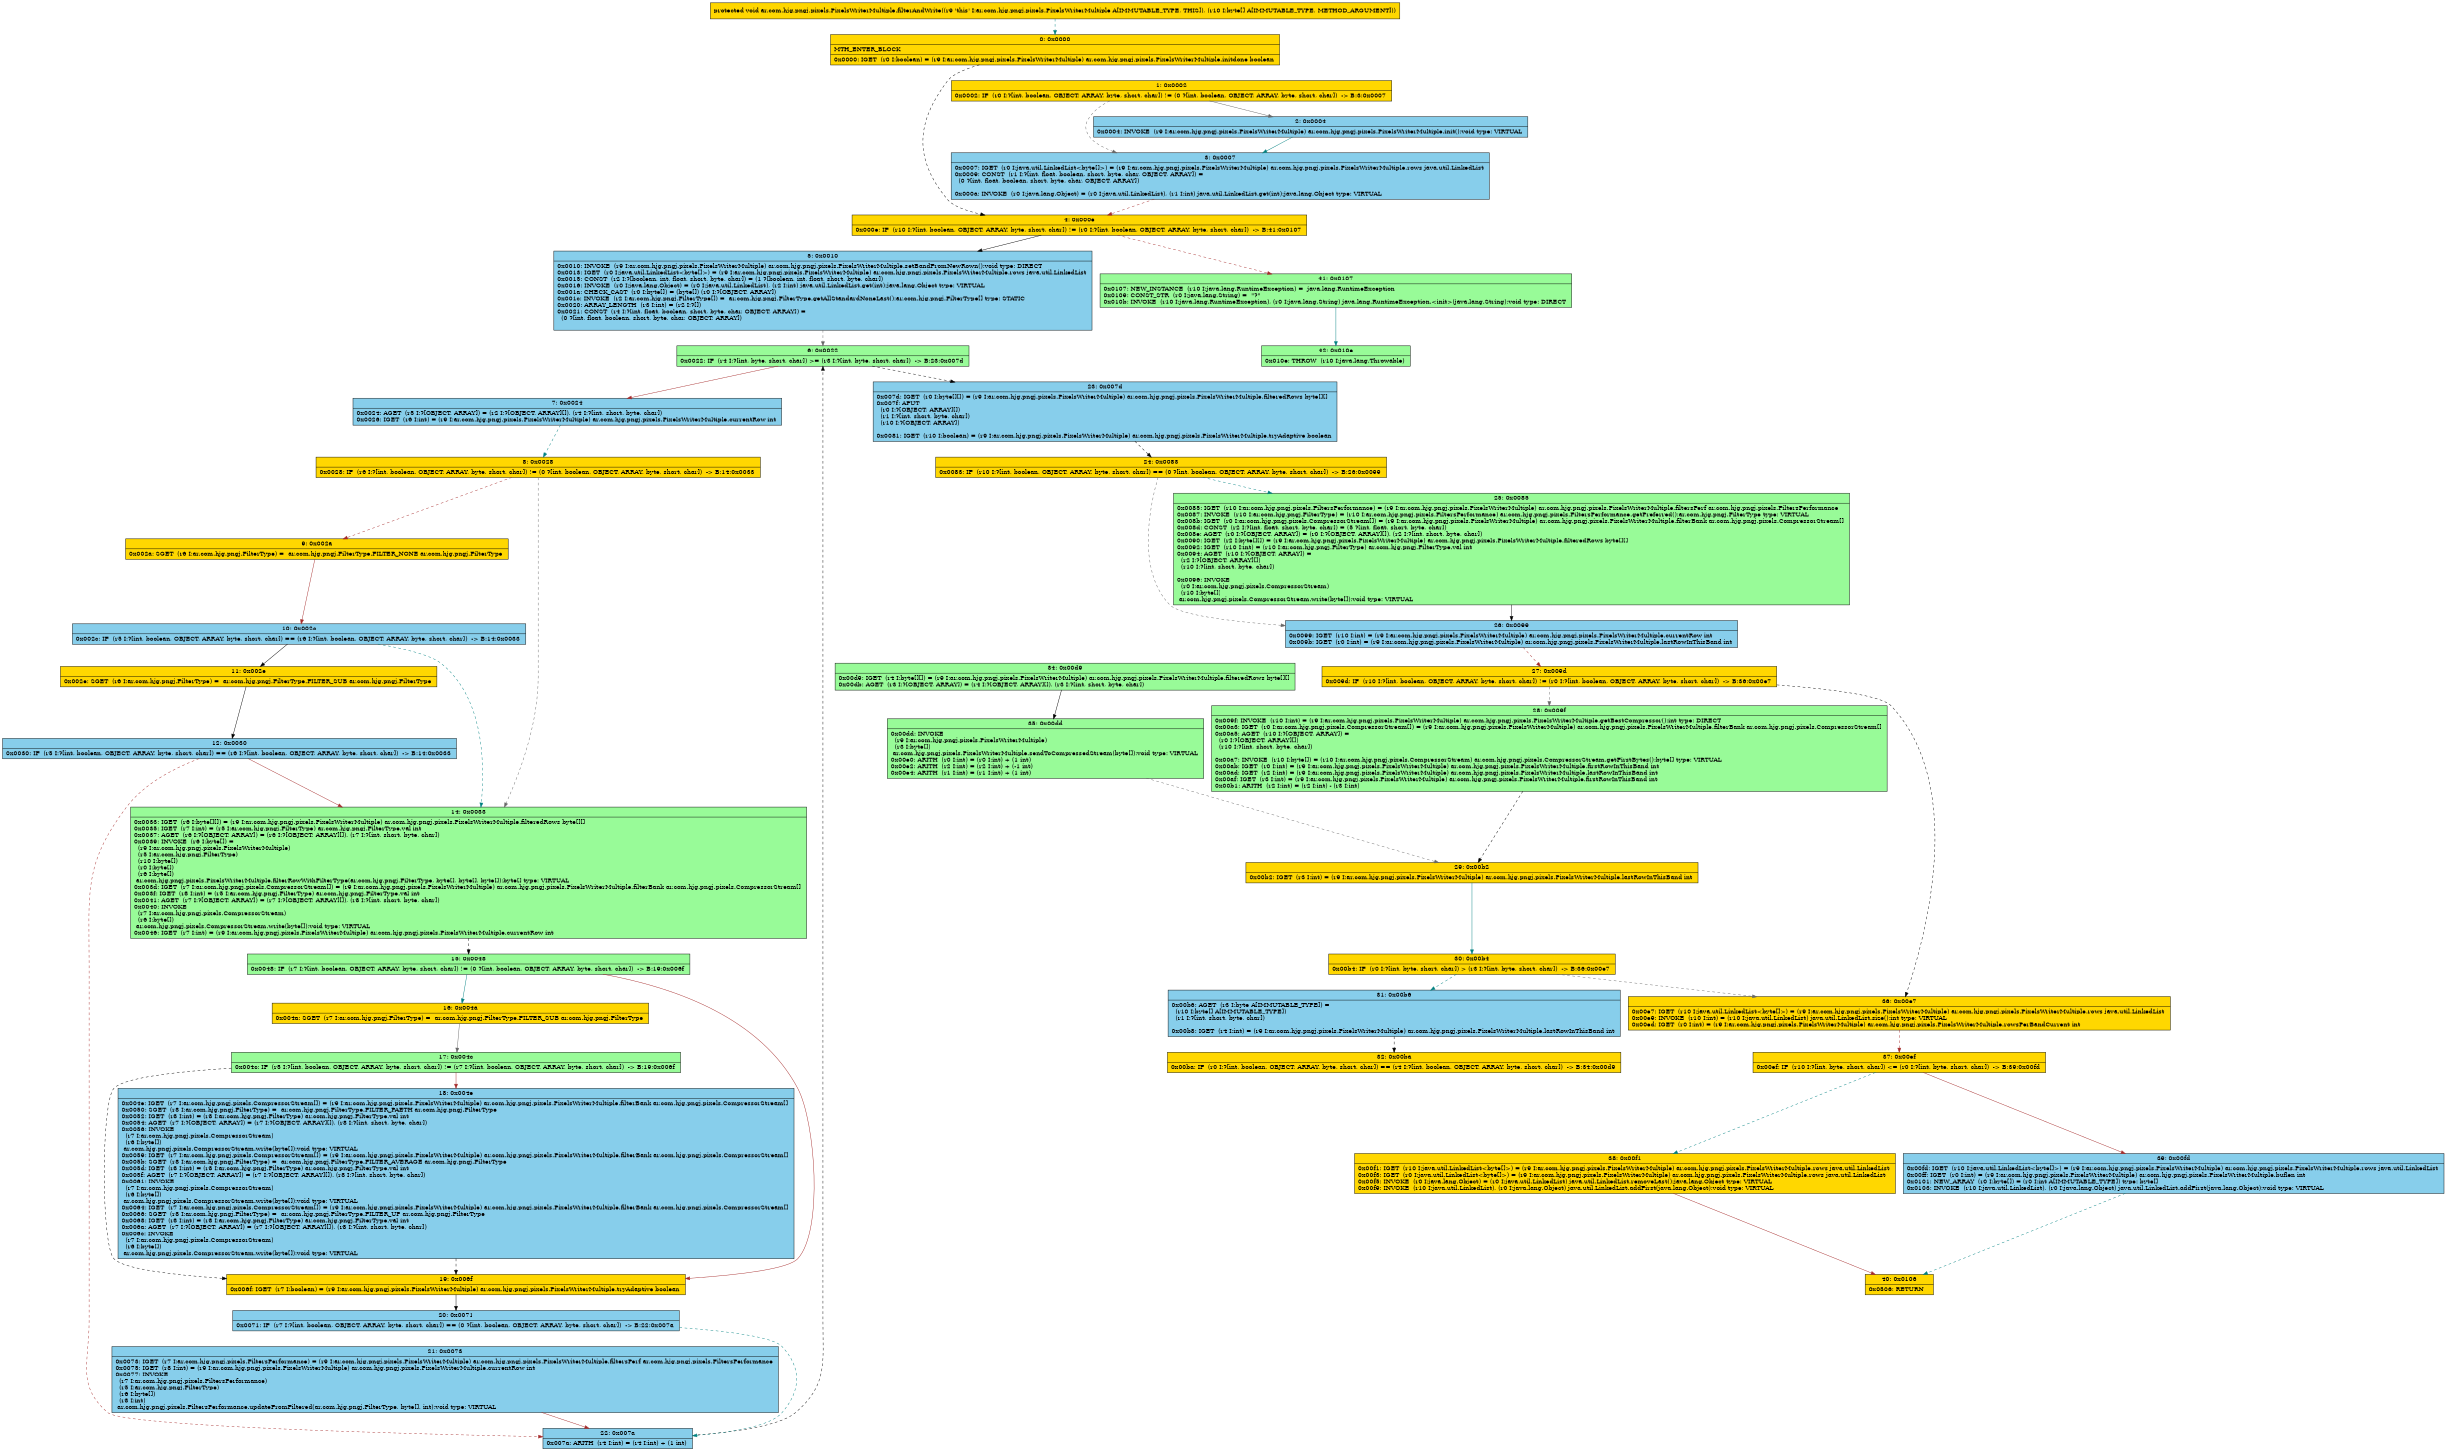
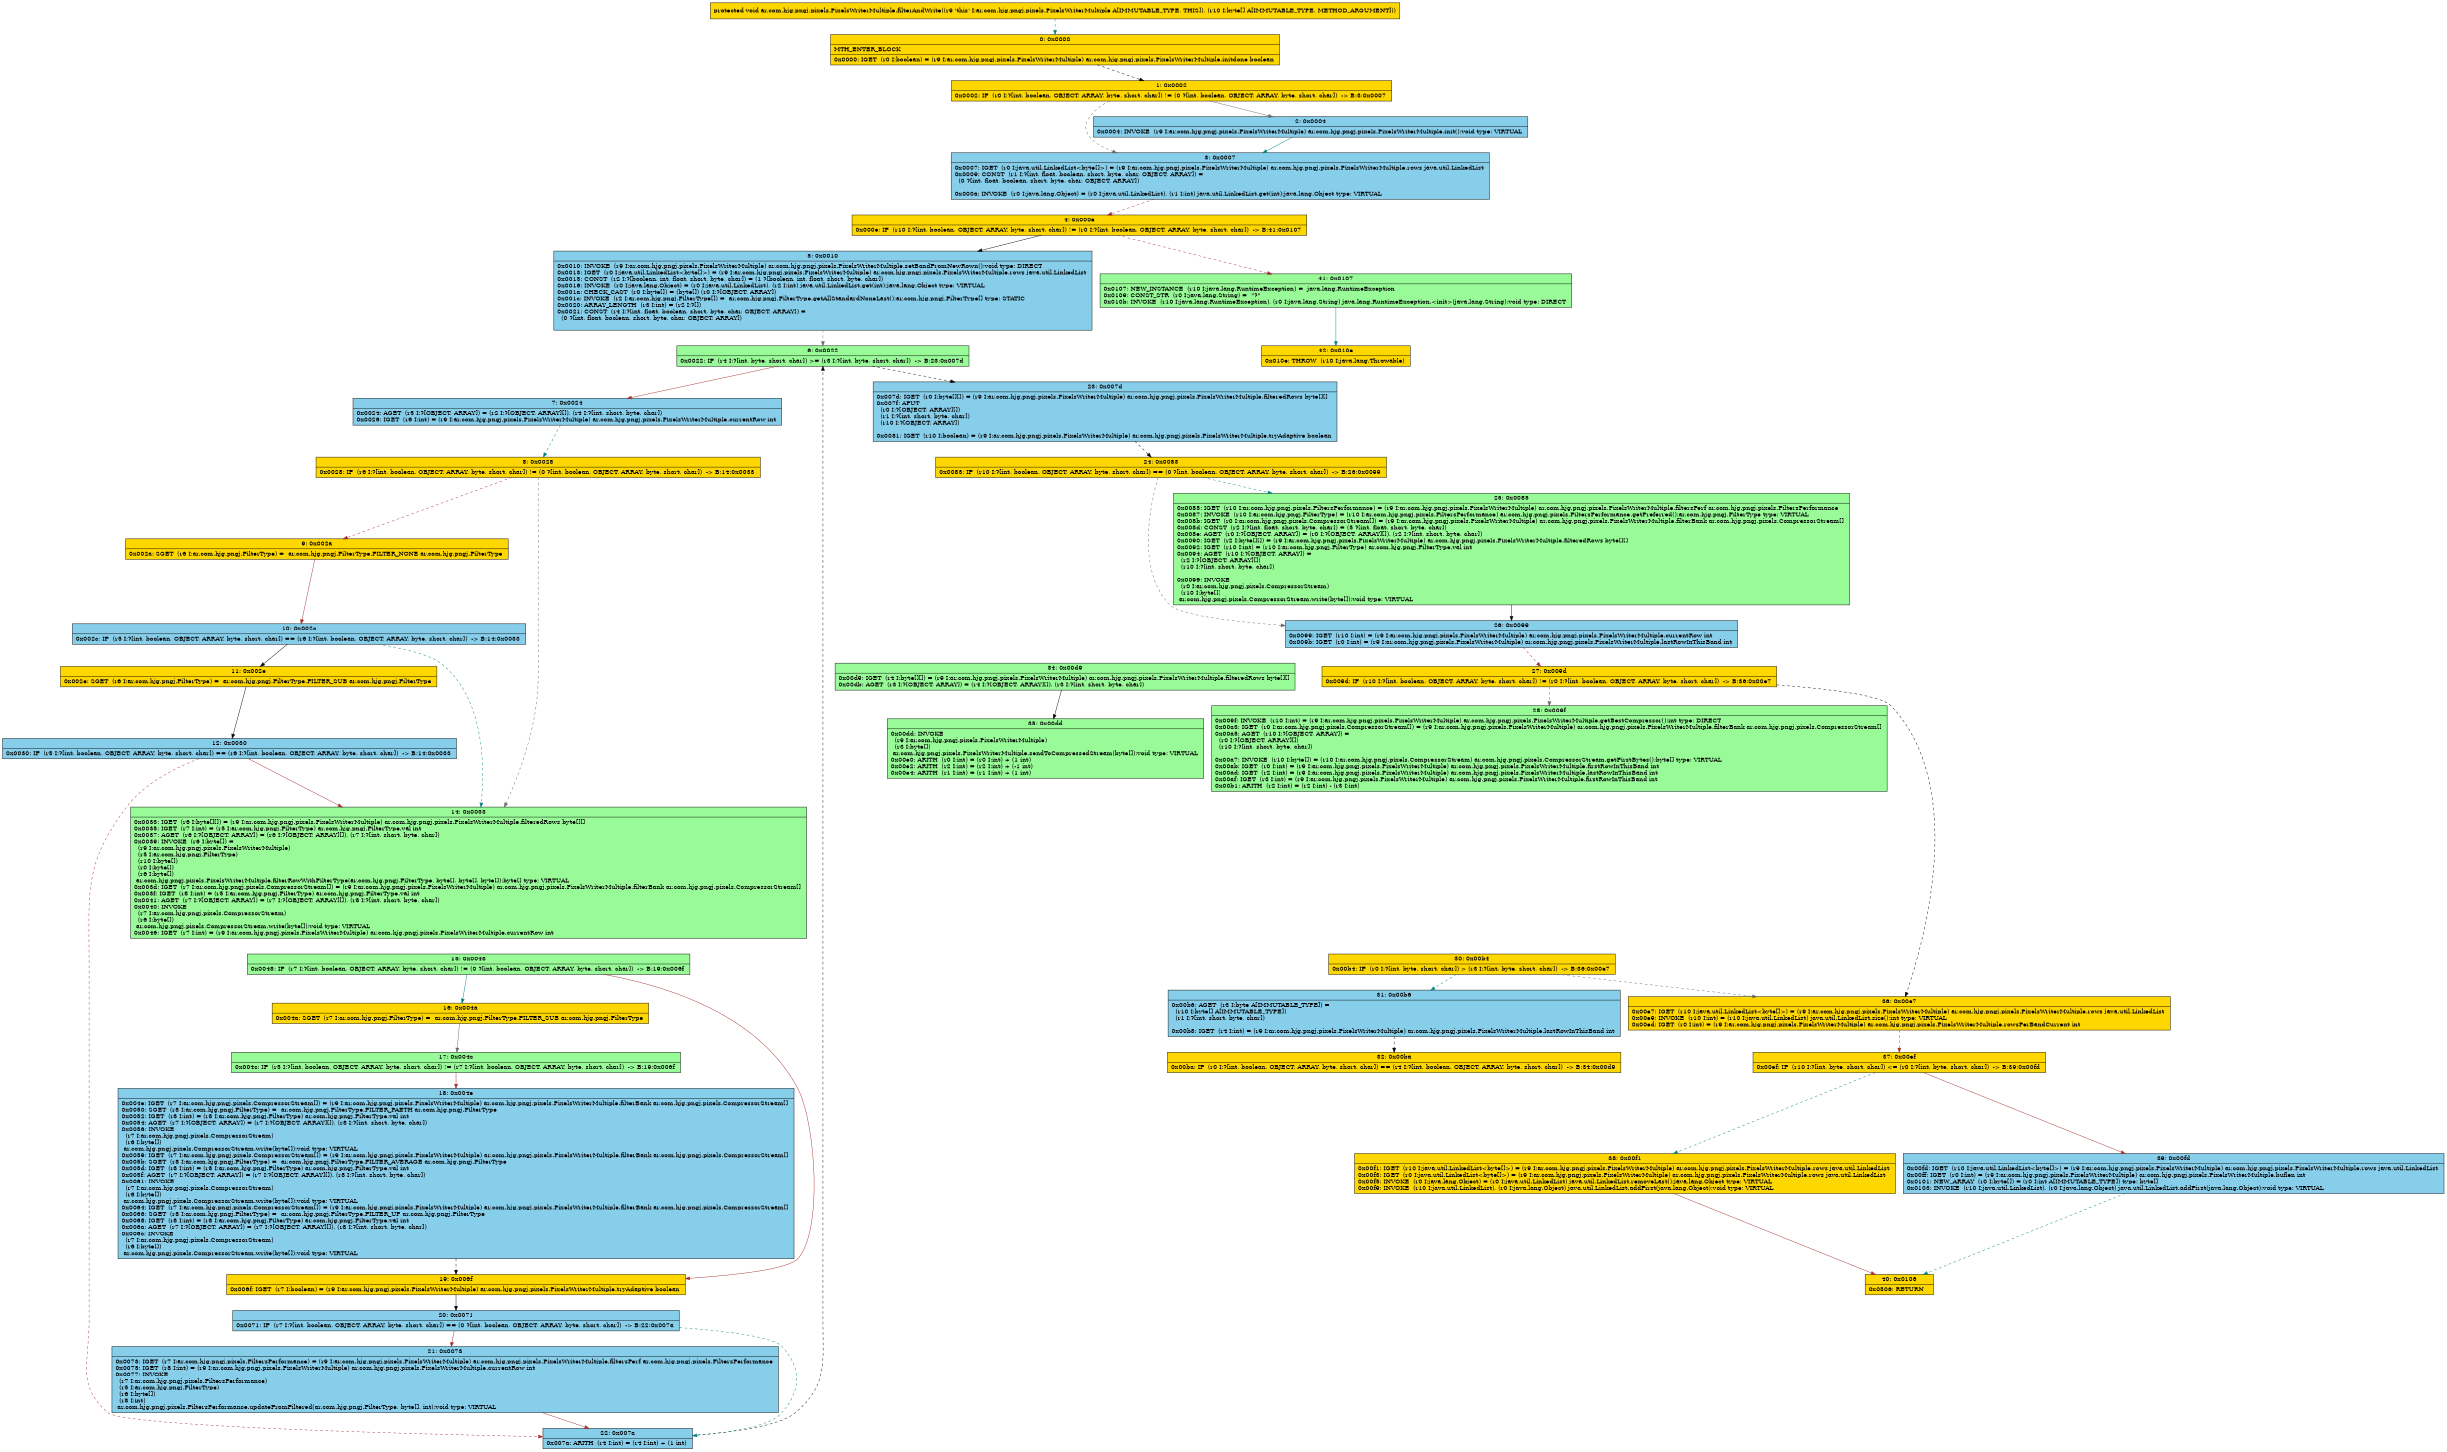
edge "0: 0x0000" -> "4: 0x000e": now "0: 0x0000" -> "1: 0x0002"
node "42: 0x010e": fillcolor palegreen -> gold
node "29: 0x00b2": removed
edge "14: 0x0033" -> "15: 0x0048": removed
edge "17: 0x004c" -> "19: 0x006f": removed
edge "20: 0x0071" -> "21: 0x0073": added
